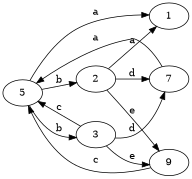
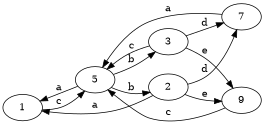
edge "1" -> "5": added, label "c"
